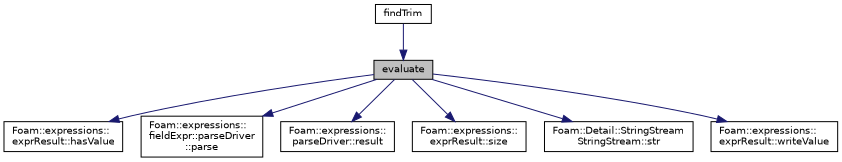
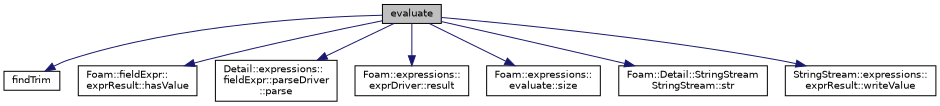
edge "findTrim" -> "evaluate": reversed
node "Foam::expressions:: exprResult::hasValue": label "Foam::expressions:: exprResult::hasValue" -> "Foam::fieldExpr:: exprResult::hasValue"
node "Foam::expressions:: fieldExpr::parseDriver ::parse": label "Foam::expressions:: fieldExpr::parseDriver ::parse" -> "Detail::expressions:: fieldExpr::parseDriver ::parse"
node "Foam::expressions:: parseDriver::result": label "Foam::expressions:: parseDriver::result" -> "Foam::expressions:: exprDriver::result"
node "Foam::expressions:: exprResult::size": label "Foam::expressions:: exprResult::size" -> "Foam::expressions:: evaluate::size"
node "Foam::expressions:: exprResult::writeValue": label "Foam::expressions:: exprResult::writeValue" -> "StringStream::expressions:: exprResult::writeValue"
